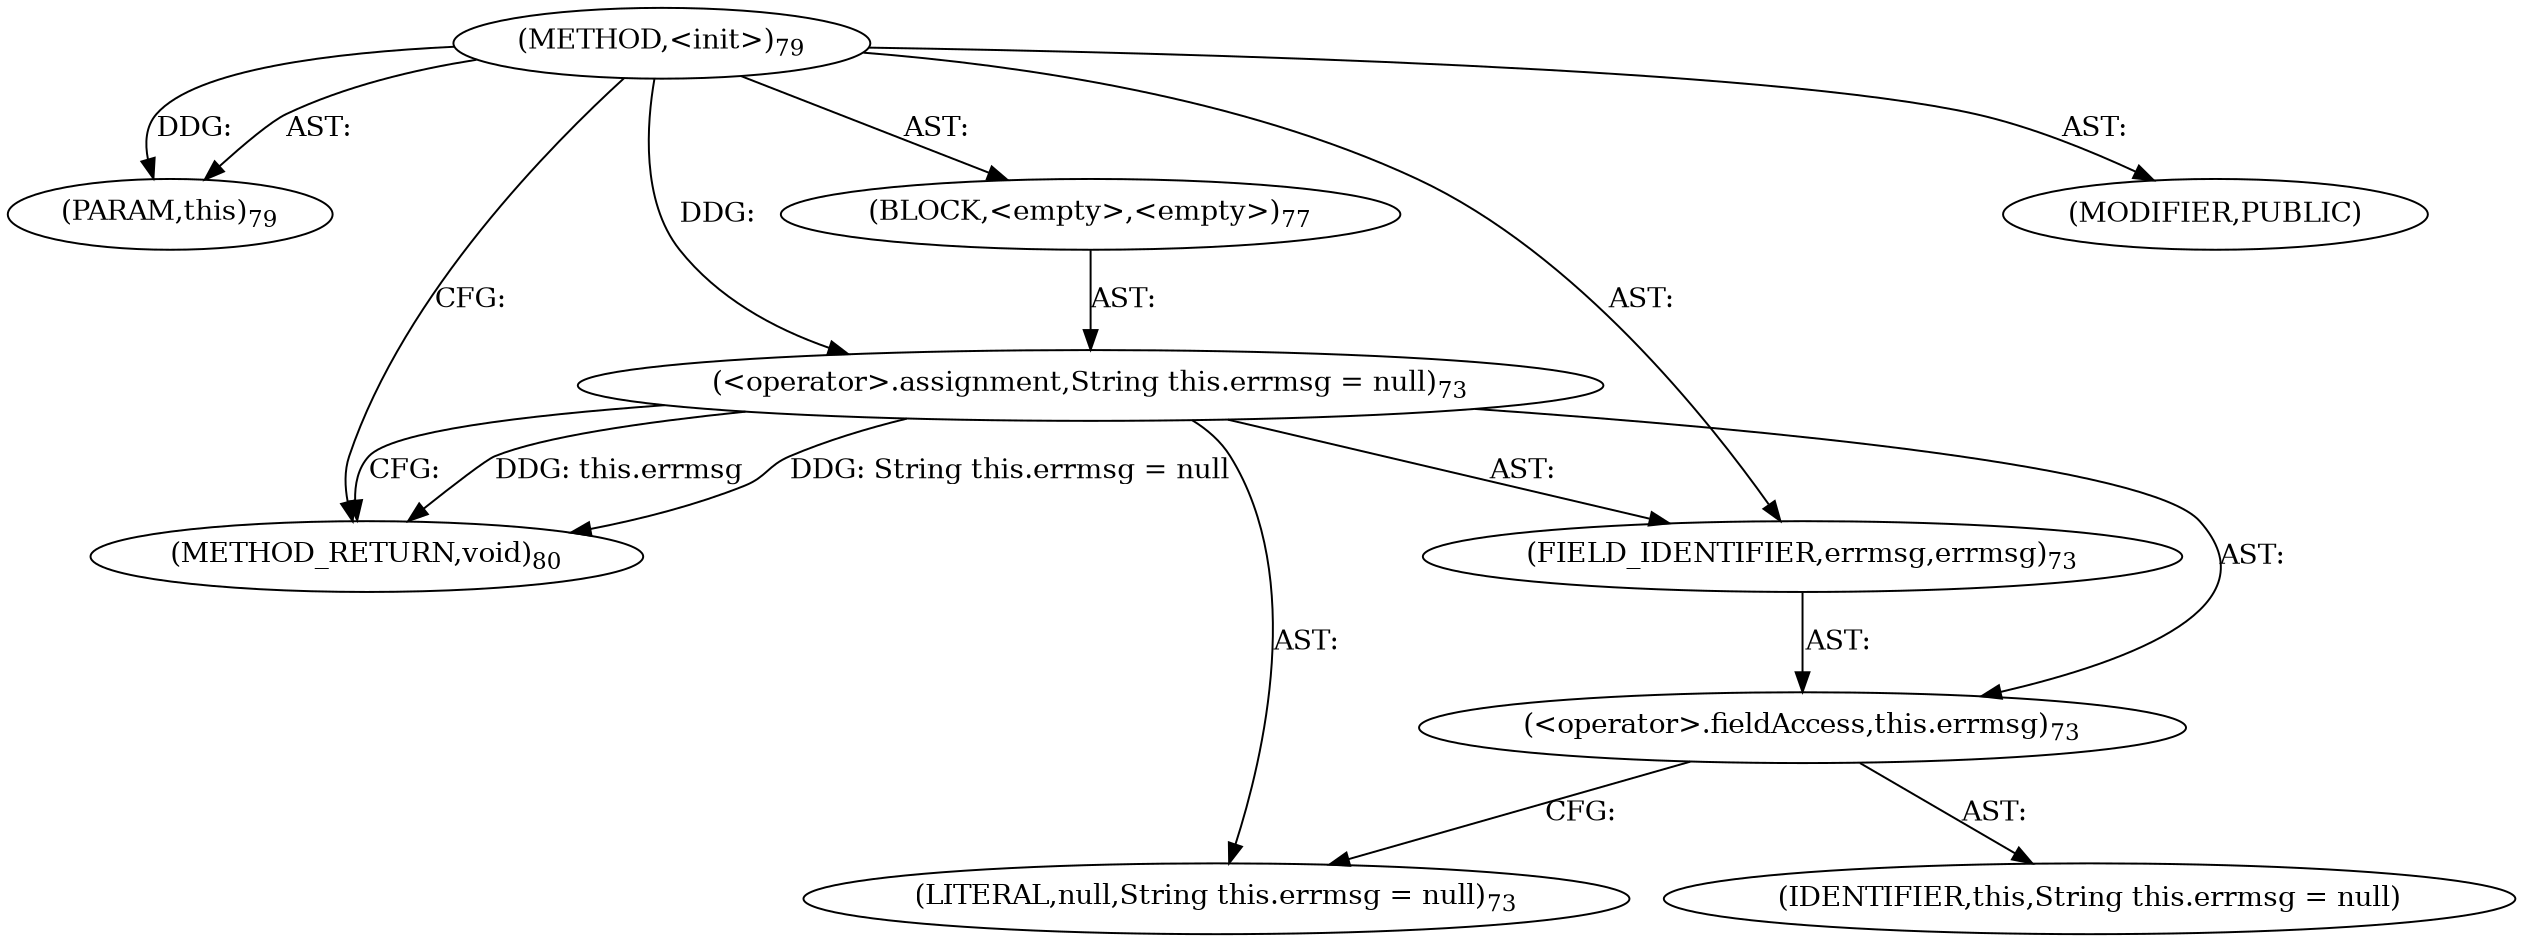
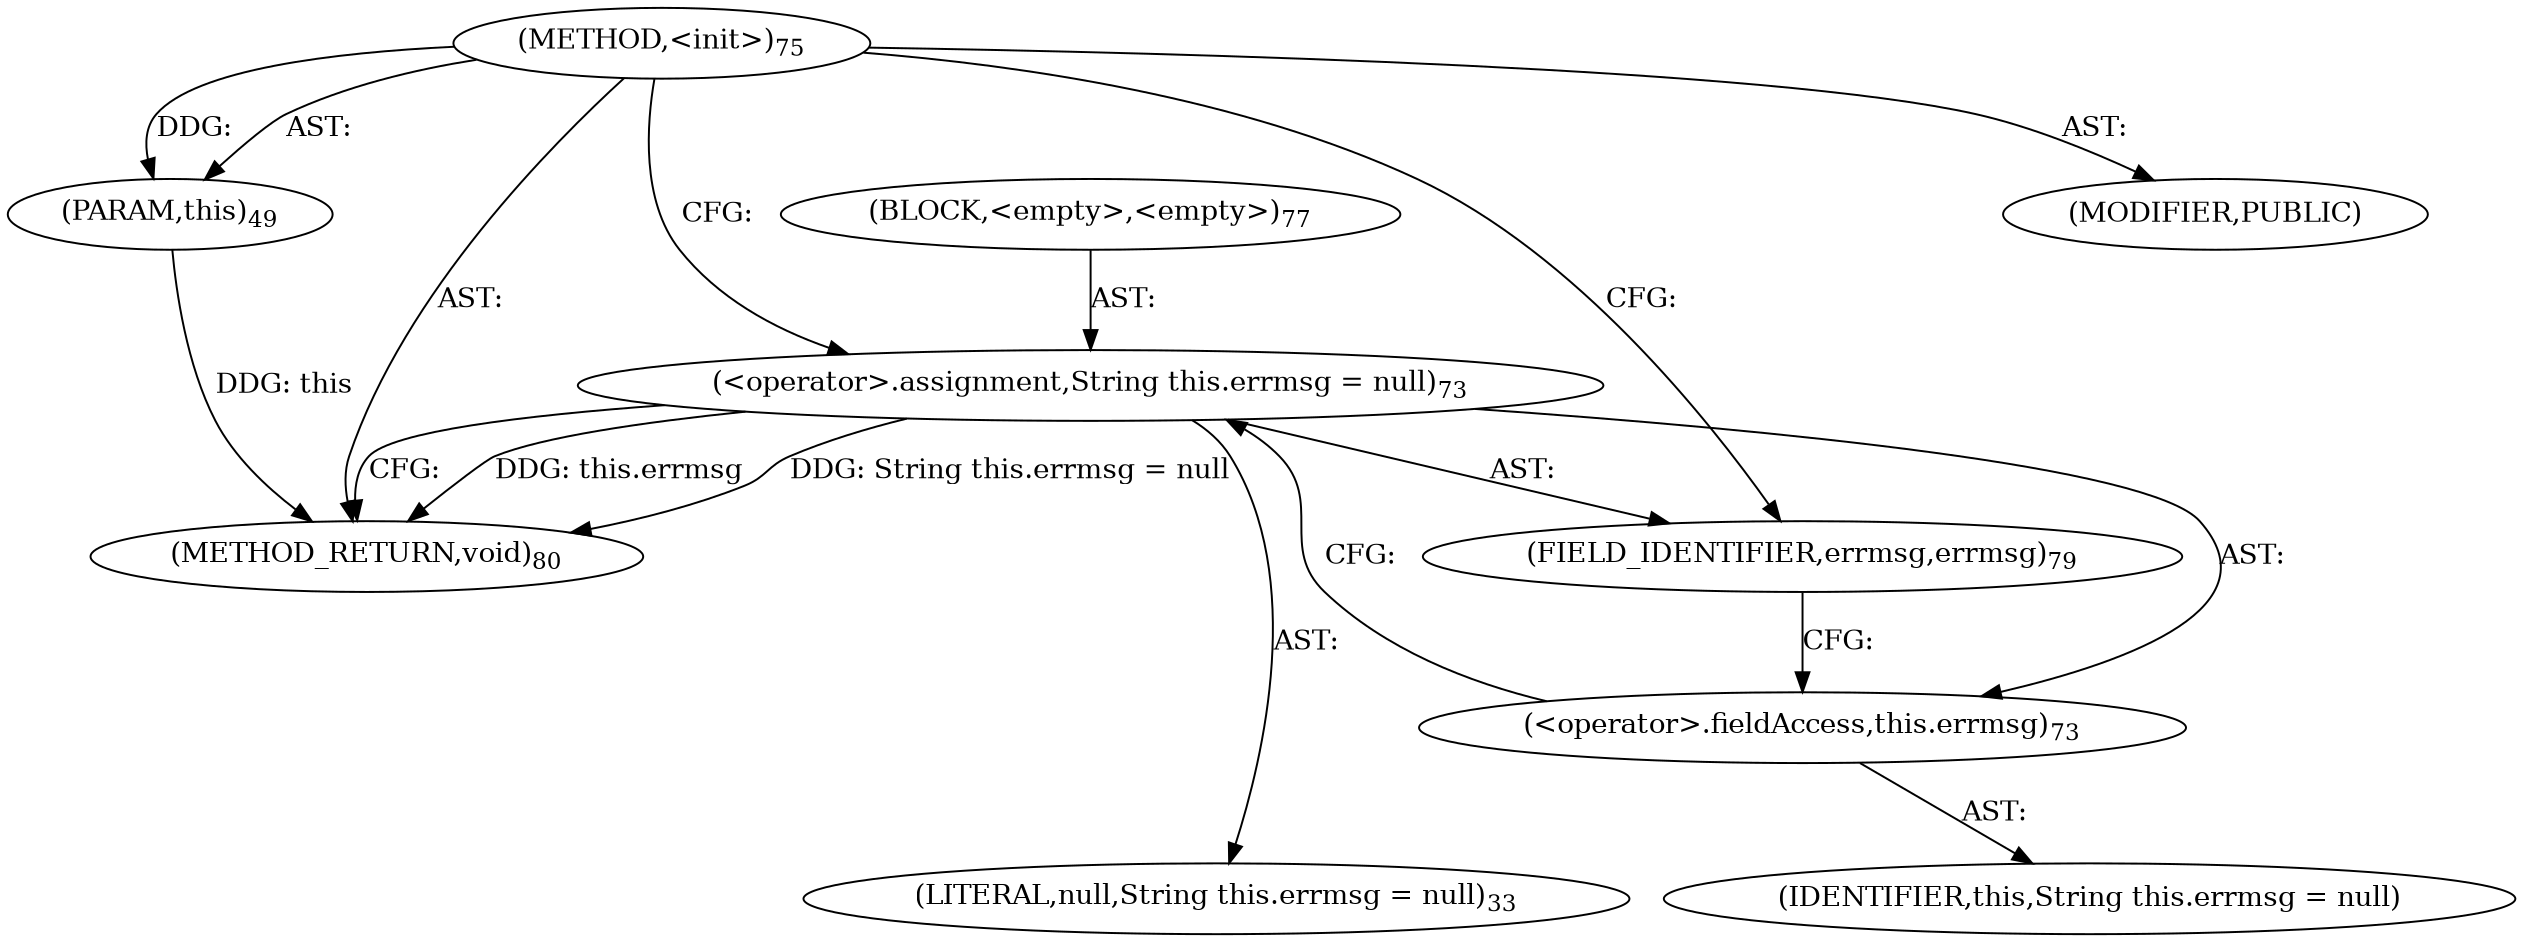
node "(METHOD,<init>)": text "79" -> "75"
edge "(METHOD,<init>)" -> "(BLOCK,<empty>,<empty>)": removed, label "AST:"
node "(PARAM,this)": text "79" -> "49"
edge "(METHOD,<init>)" -> "(<operator>.assignment,String this.errmsg = null)": label "DDG: " -> "CFG: "
edge "(METHOD,<init>)" -> "(METHOD_RETURN,void)": label "CFG: " -> "AST: "
edge "(METHOD,<init>)" -> "(FIELD_IDENTIFIER,errmsg,errmsg)": label "AST: " -> "CFG: "
edge "(PARAM,this)" -> "(METHOD_RETURN,void)": added, label "DDG: this"
node "(FIELD_IDENTIFIER,errmsg,errmsg)": text "73" -> "79"
edge "(FIELD_IDENTIFIER,errmsg,errmsg)" -> "(<operator>.fieldAccess,this.errmsg)": label "AST: " -> "CFG: "
edge "(<operator>.fieldAccess,this.errmsg)" -> "(LITERAL,null,String this.errmsg = null)": now "(<operator>.fieldAccess,this.errmsg)" -> "(<operator>.assignment,String this.errmsg = null)"
node "(LITERAL,null,String this.errmsg = null)": text "73" -> "33"
